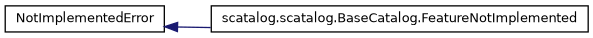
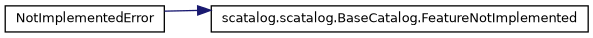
edge "scatalog.scatalog.BaseCatalog.FeatureNotImplemented" -> "NotImplementedError": reversed
